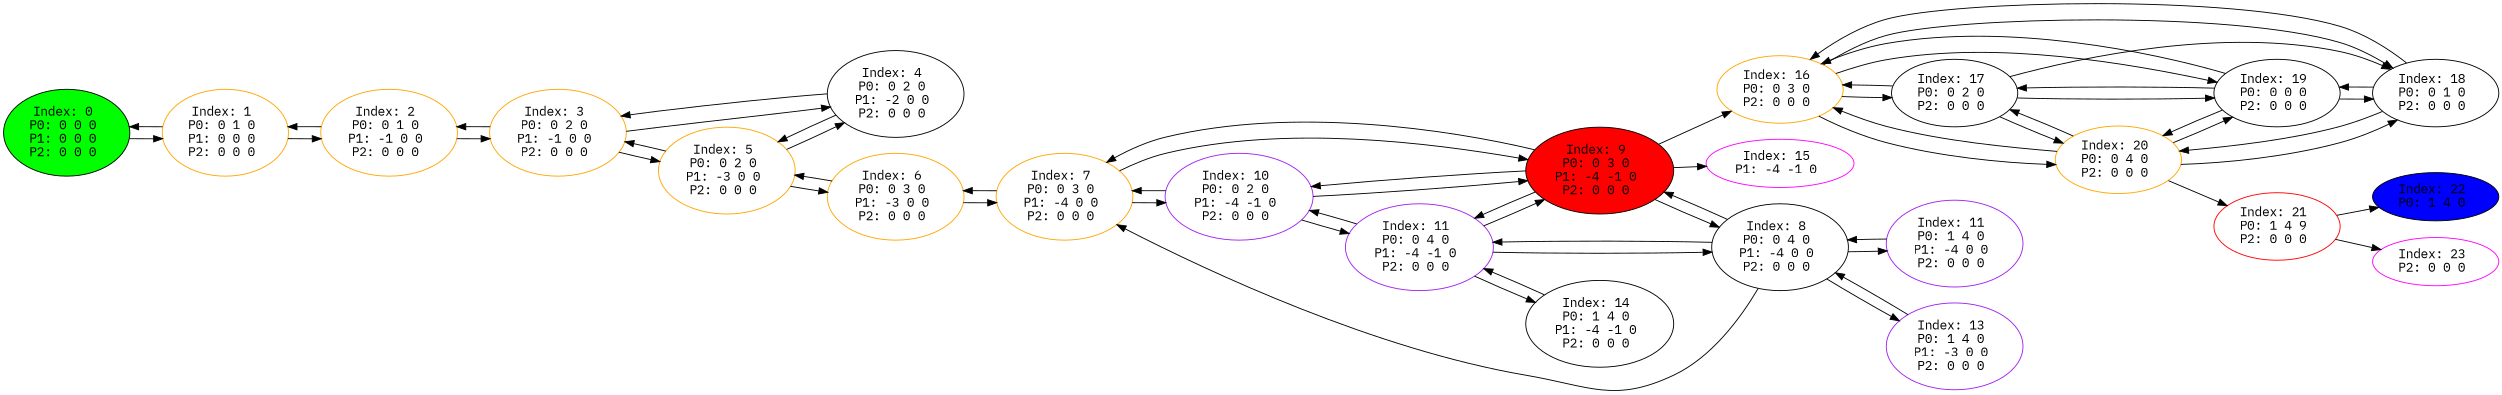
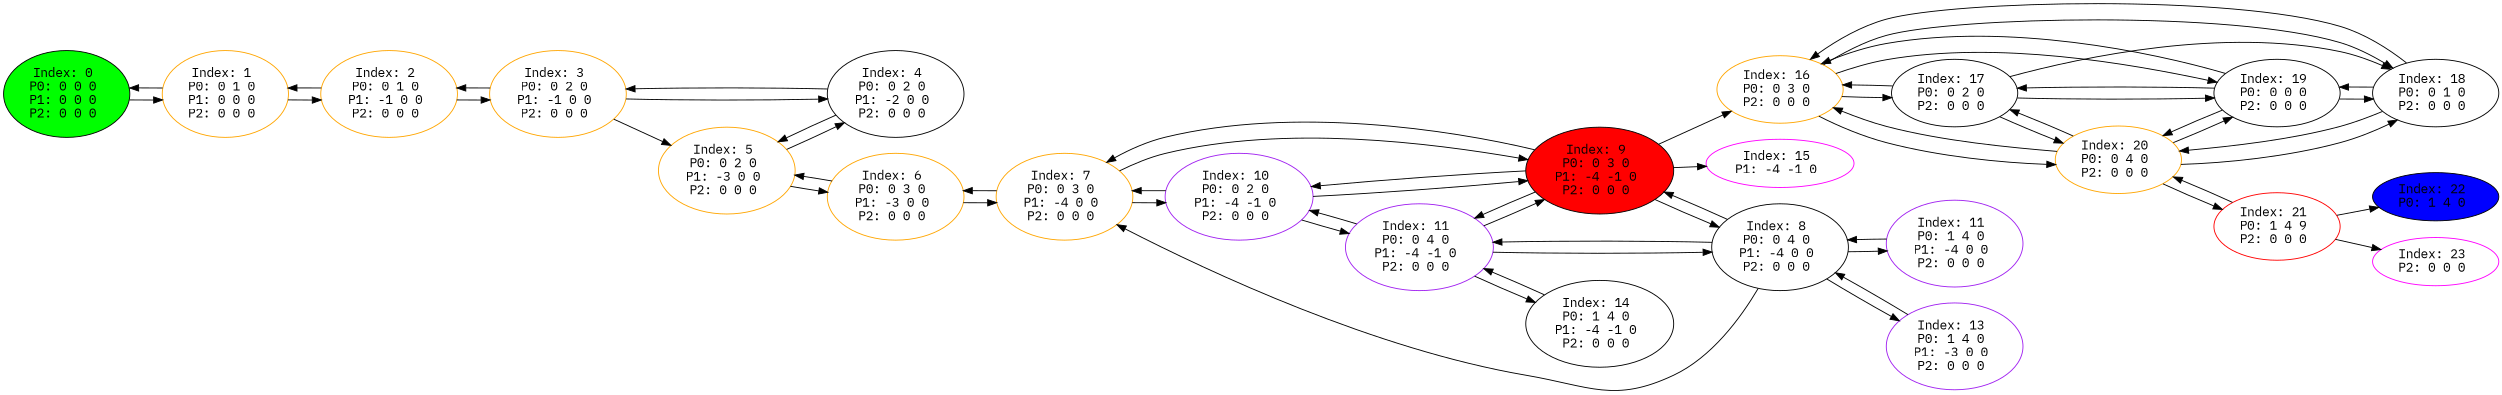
edge "Index: 5 P0: 0 2 0 P1: -3 0 0 P2: 0 0 0" -> "Index: 3 P0: 0 2 0 P1: -1 0 0 P2: 0 0 0": removed
edge "Index: 21 P0: 1 4 9 P2: 0 0 0" -> "Index: 20 P0: 0 4 0 P2: 0 0 0": added
